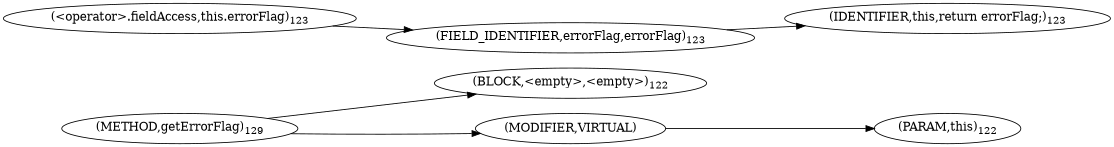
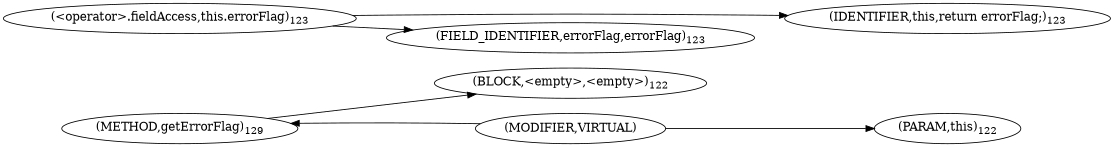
edge "(FIELD_IDENTIFIER,errorFlag,errorFlag)" -> "(IDENTIFIER,this,return errorFlag;)": now "(<operator>.fieldAccess,this.errorFlag)" -> "(IDENTIFIER,this,return errorFlag;)"
edge "(METHOD,getErrorFlag)" -> "(MODIFIER,VIRTUAL)": reversed
